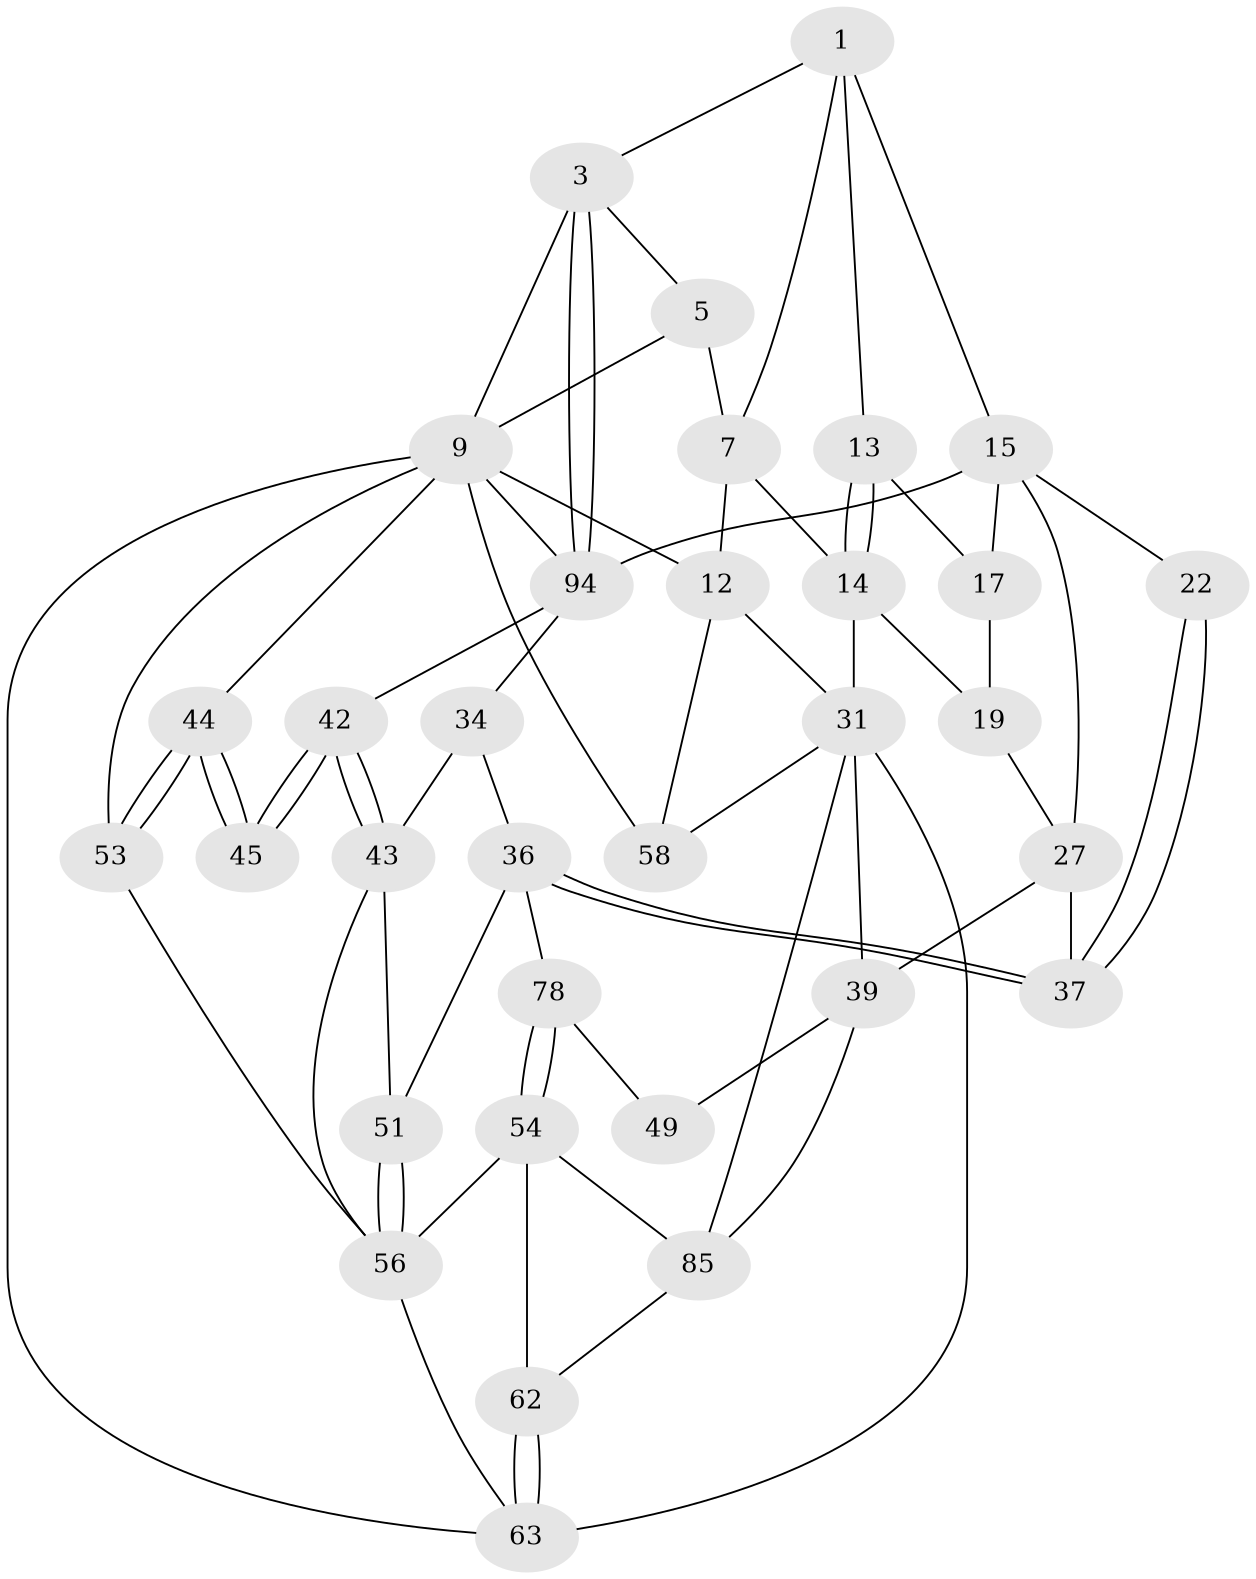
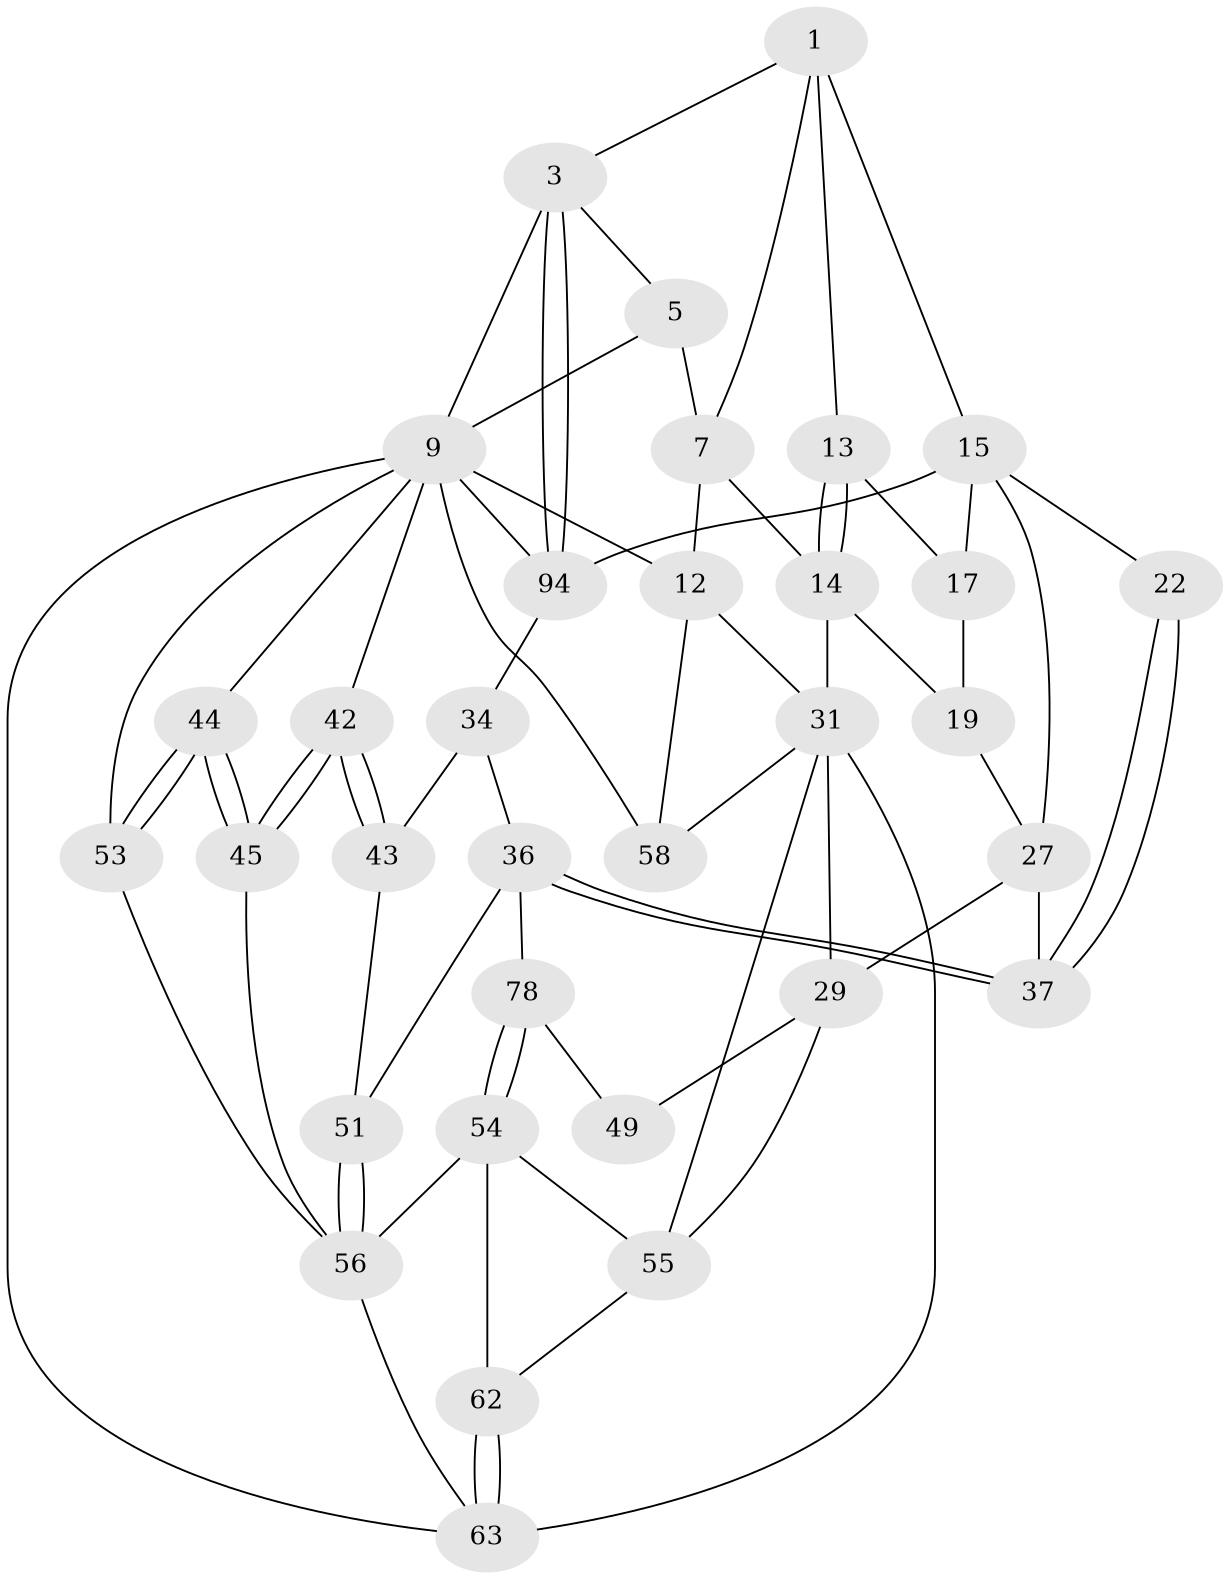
edge "94" -- "42": now "9" -- "42"
node "39": label "39" -> "29"
edge "43" -- "56": now "45" -- "56"
node "85": label "85" -> "55"
